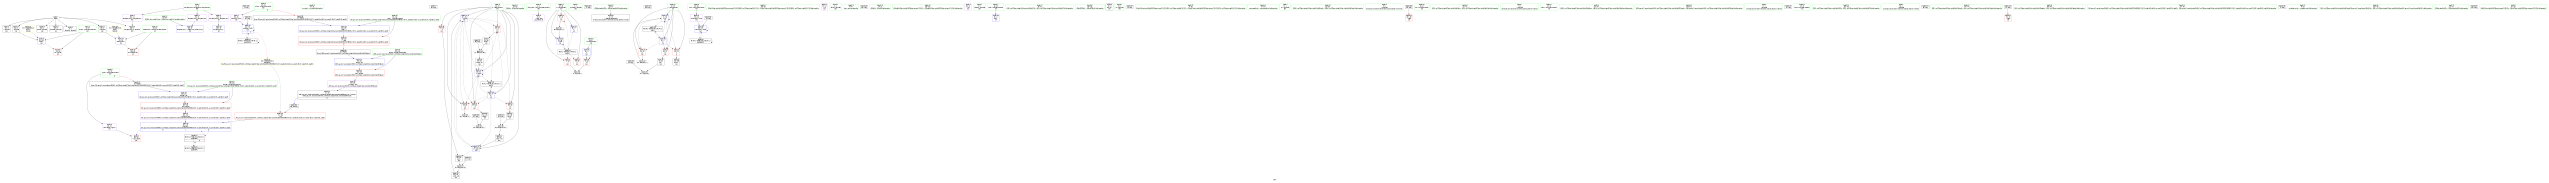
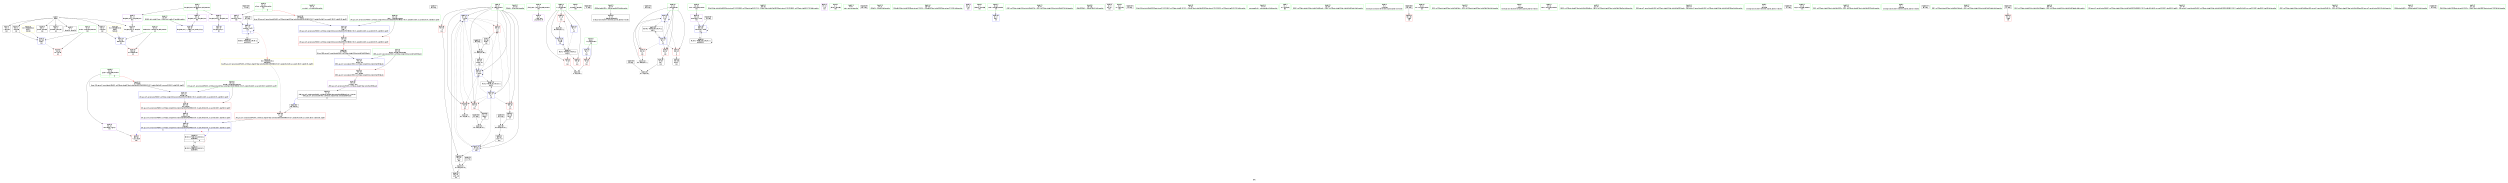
node "NodeID: 261": removed
node "NodeID: 12": removed
